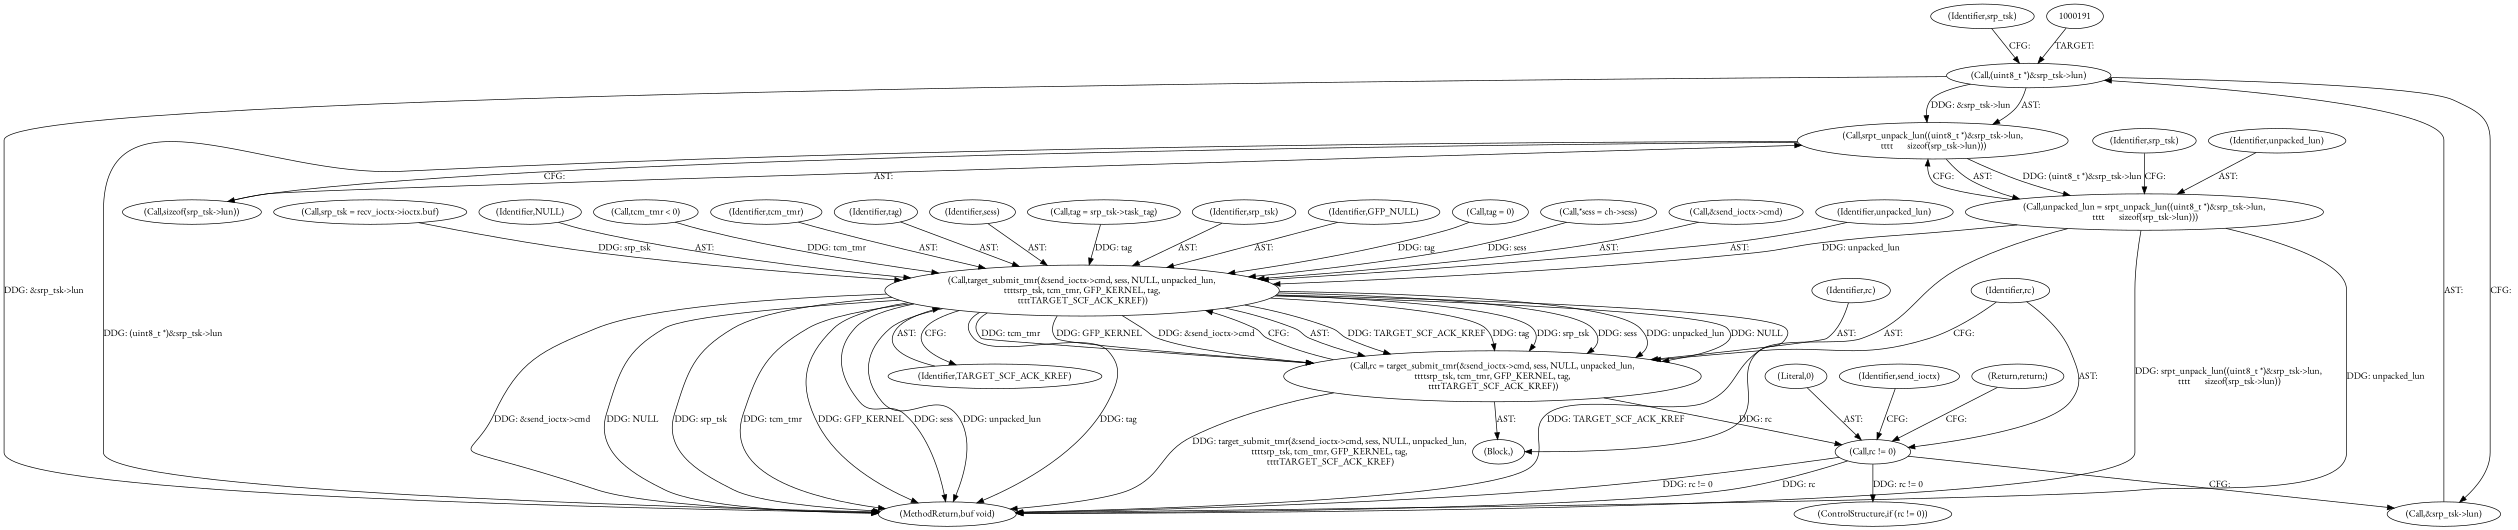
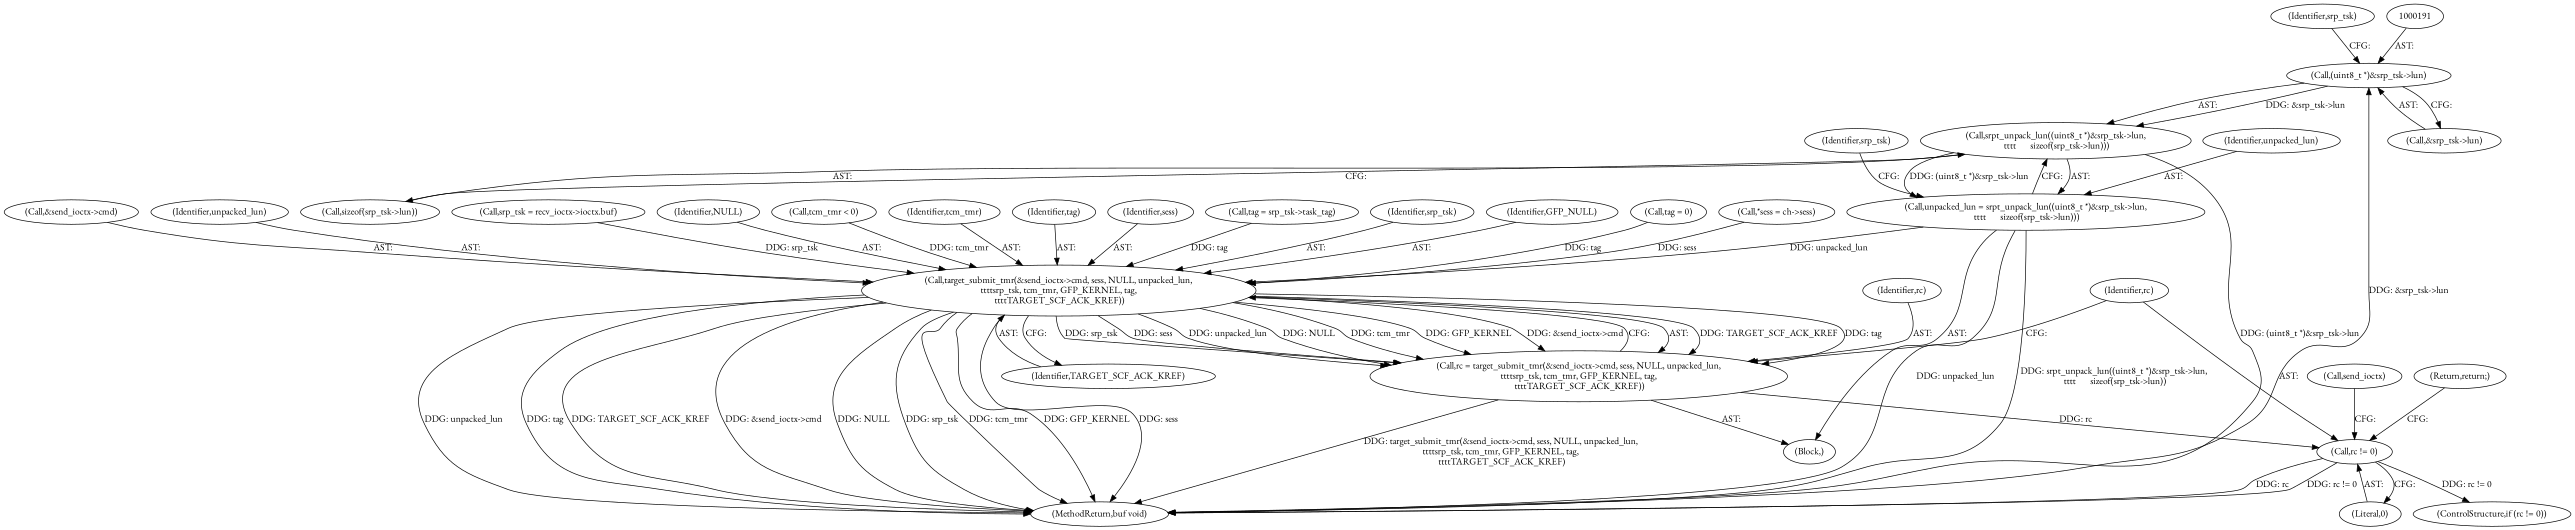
edge "1000191" -> "(Call,(uint8_t *)&srp_tsk->lun)": label "TARGET: " -> "AST: "
edge "(Call,(uint8_t *)&srp_tsk->lun)" -> "(MethodReturn,buf void)": reversed
node "(Identifier,send_ioctx)": label "(Identifier,send_ioctx)" -> "(Call,send_ioctx)"
edge "(Call,rc != 0)" -> "(Call,&srp_tsk->lun)": now "(Call,rc != 0)" -> "(Literal,0)"
